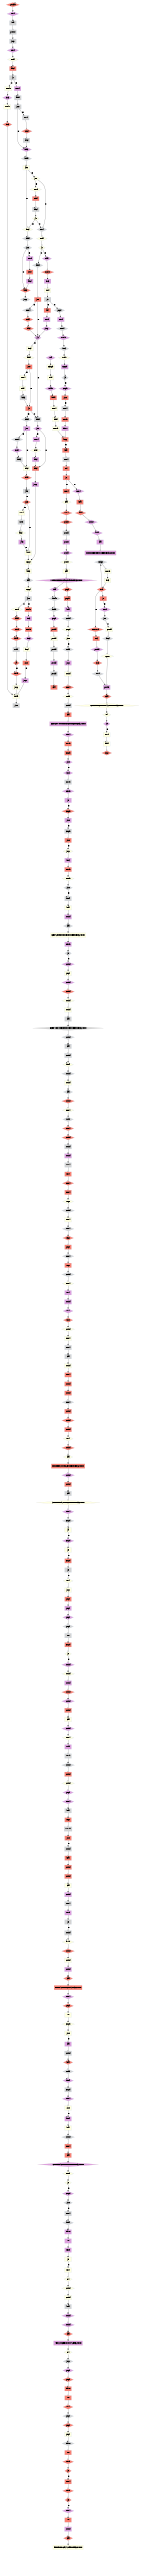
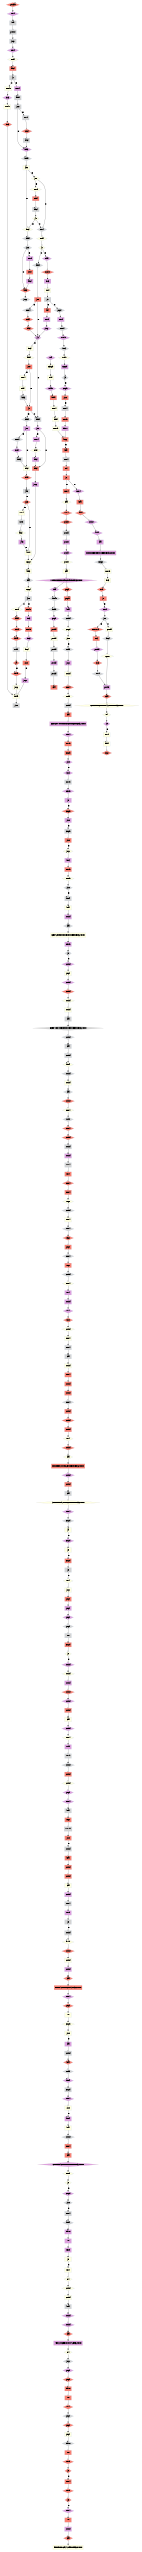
edge "orb" -> "xchgl": now "LOADLIBRARYA-KERNEL32-DLL" -> "xchgl"
edge "orb" -> "movzwl": now "jns" -> "movzwl"
